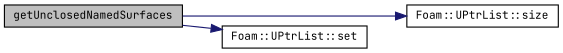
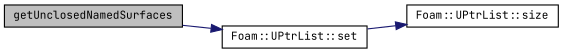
edge "getUnclosedNamedSurfaces" -> "Foam::UPtrList::size": now "Foam::UPtrList::set" -> "Foam::UPtrList::size"
